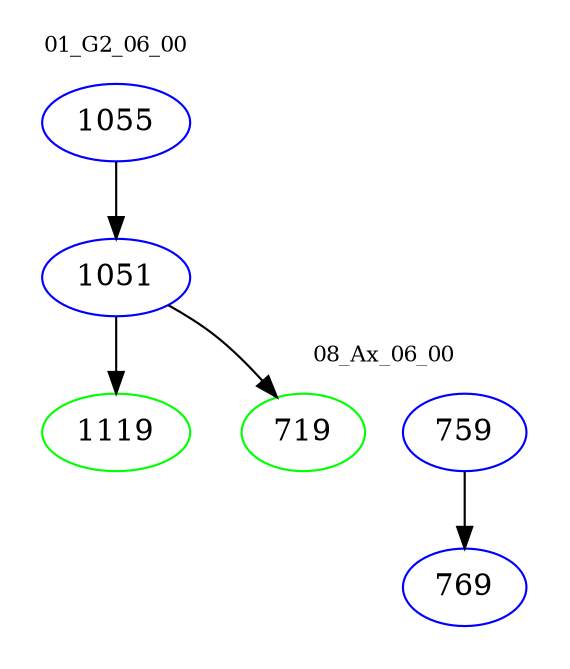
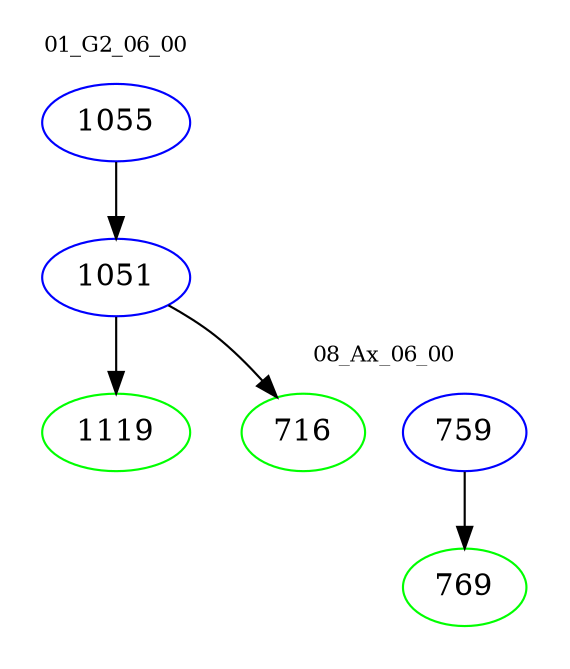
node "719": label "719" -> "716"
node "769": color blue -> green
